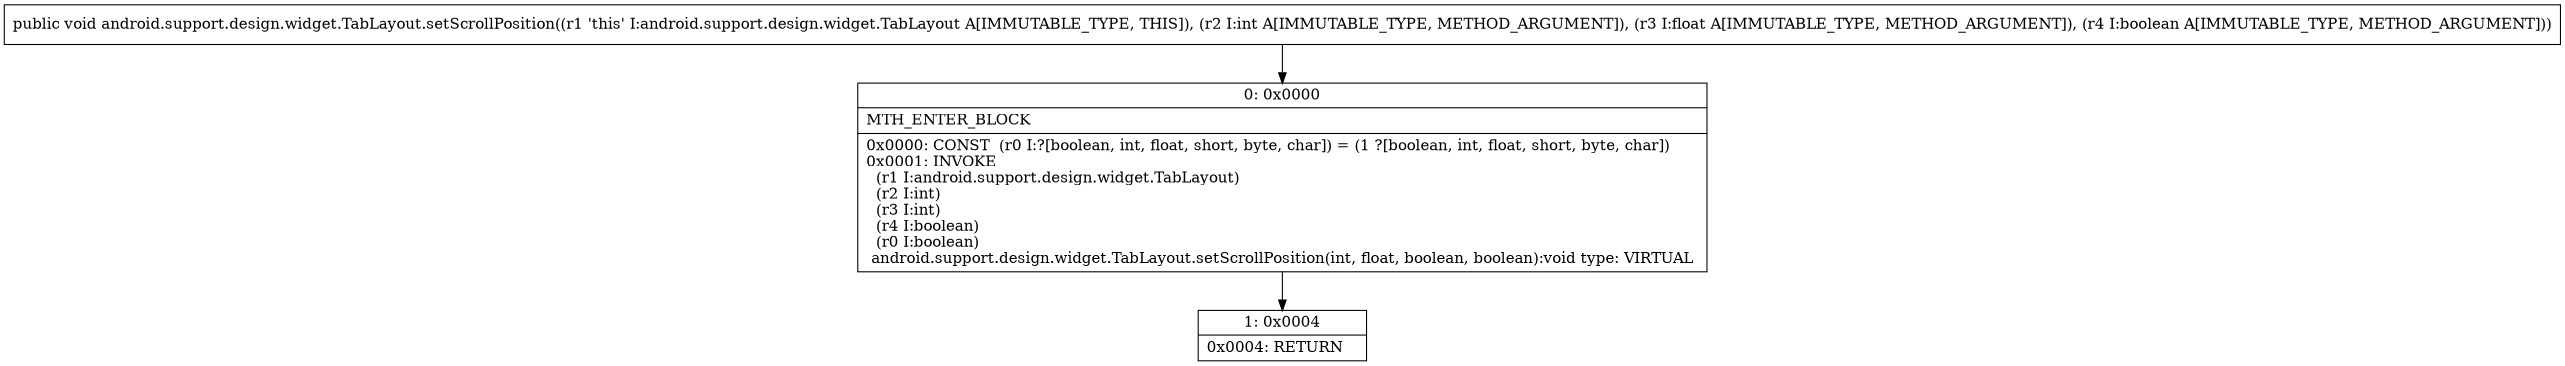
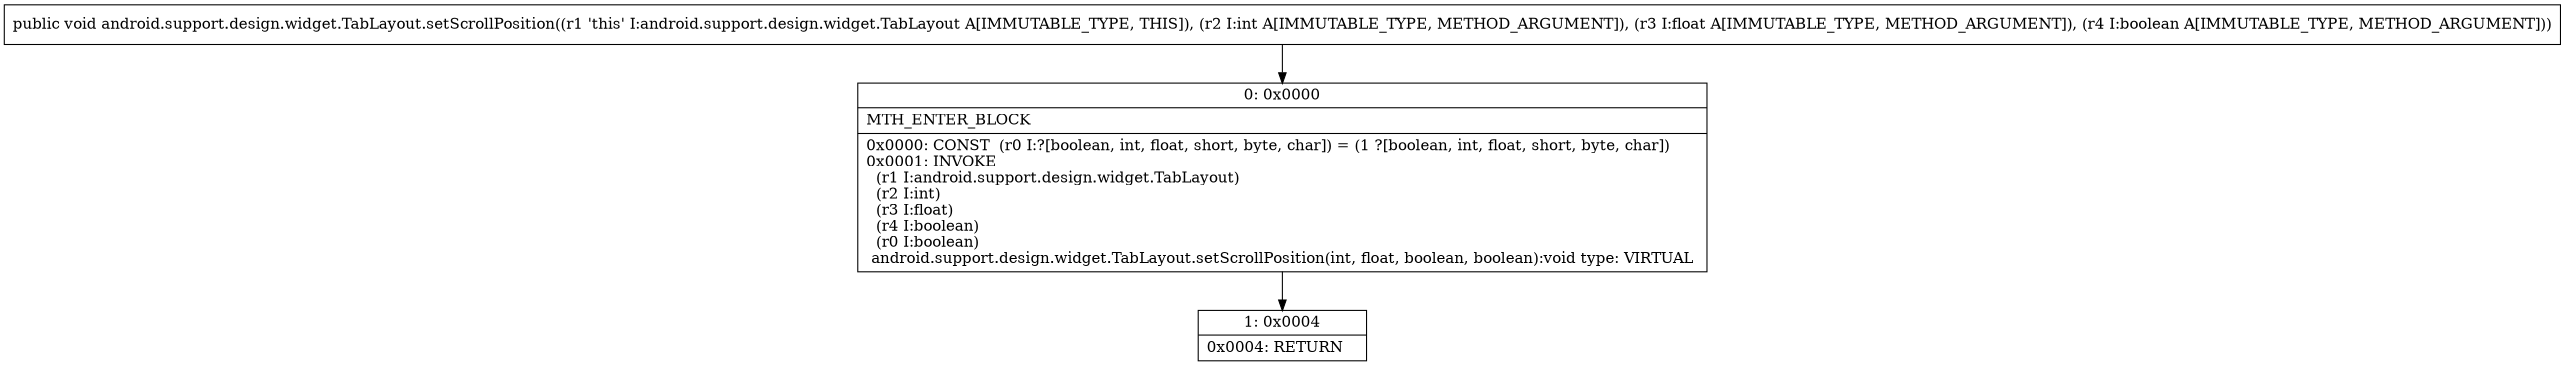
node "0: 0x0000": text "(r3 I:int)" -> "(r3 I:float)"
